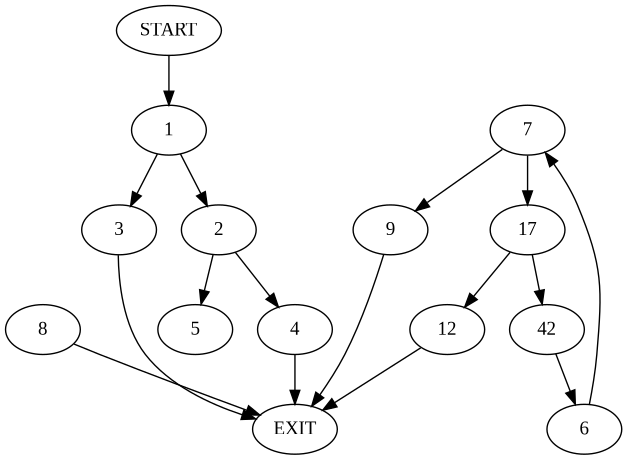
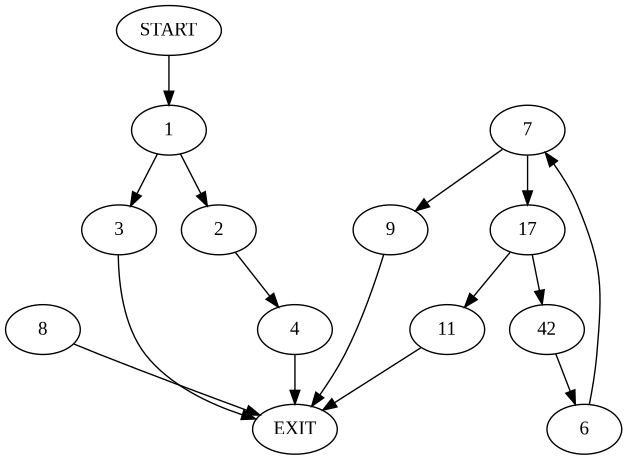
node "5": removed
node "12": label "12" -> "11"
